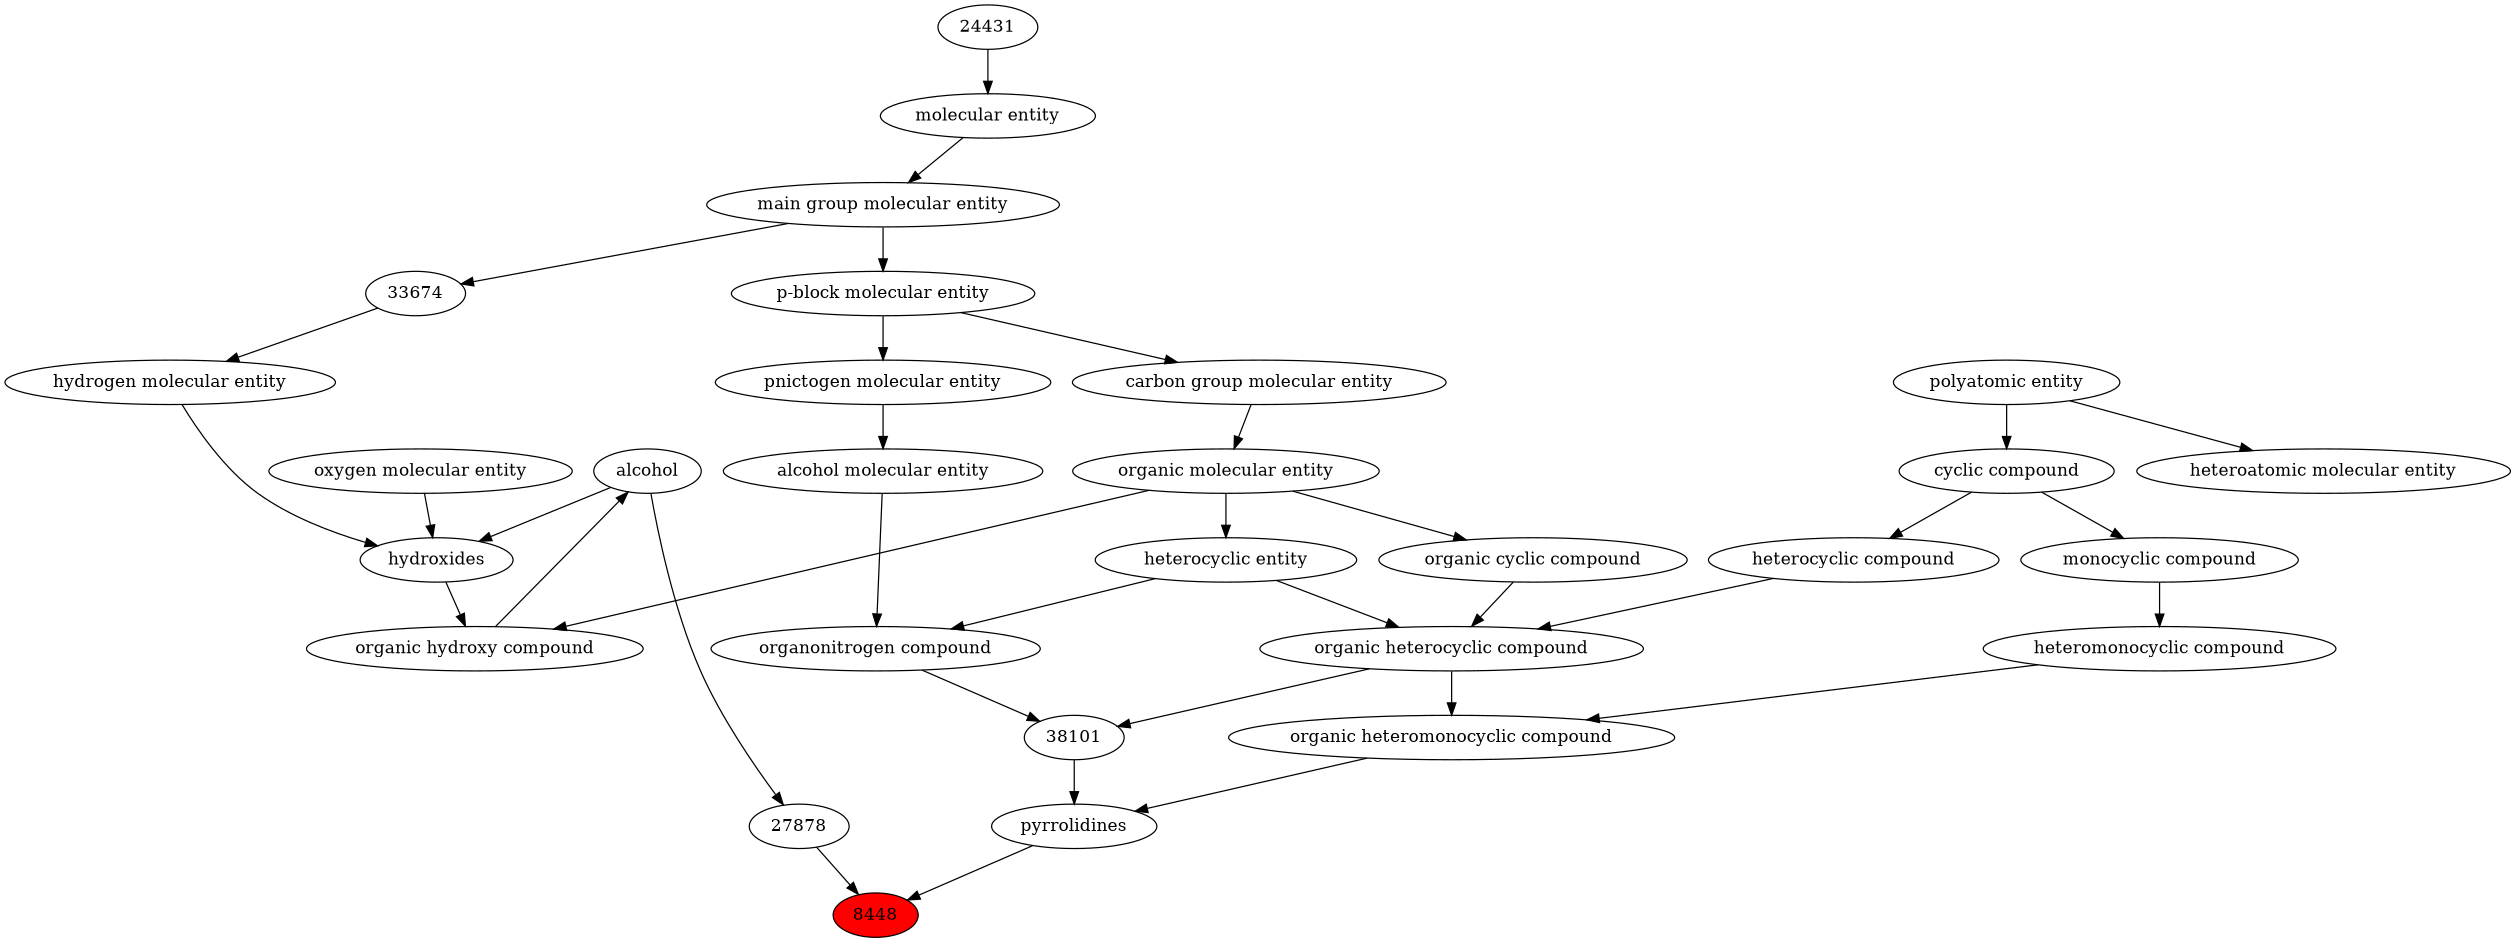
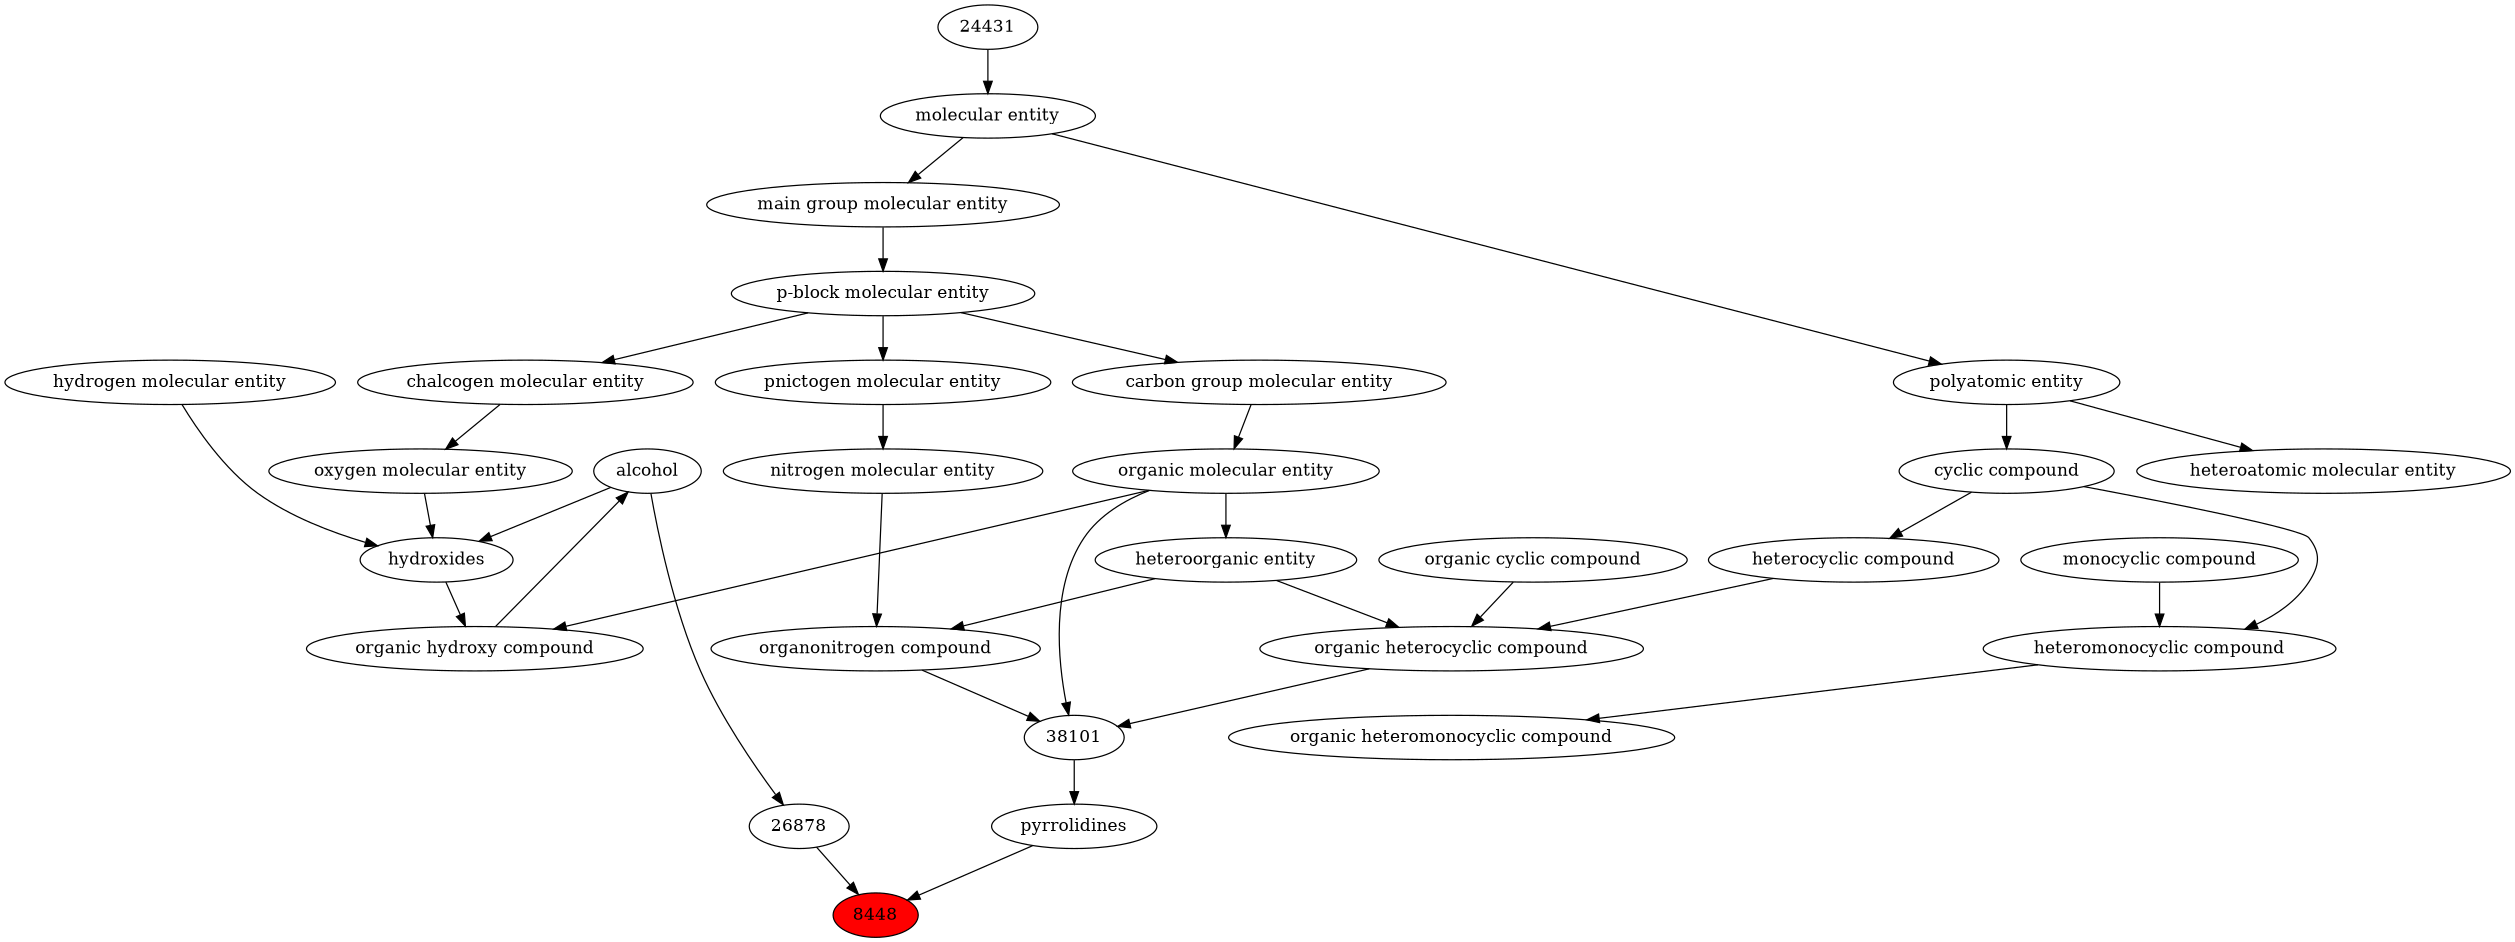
edge "molecular entity" -> "polyatomic entity": added
node "33674": removed
node "chalcogen molecular entity": added
node "alcohol molecular entity": label "alcohol molecular entity" -> "nitrogen molecular entity"
edge "cyclic compound" -> "monocyclic compound": now "cyclic compound" -> "heteromonocyclic compound"
edge "organic molecular entity" -> "organic cyclic compound": now "organic molecular entity" -> "38101"
node "heterocyclic entity": label "heterocyclic entity" -> "heteroorganic entity"
edge "organic heterocyclic compound" -> "organic heteromonocyclic compound": removed
edge "organic heteromonocyclic compound" -> "pyrrolidines": removed
node "27878": label "27878" -> "26878"
